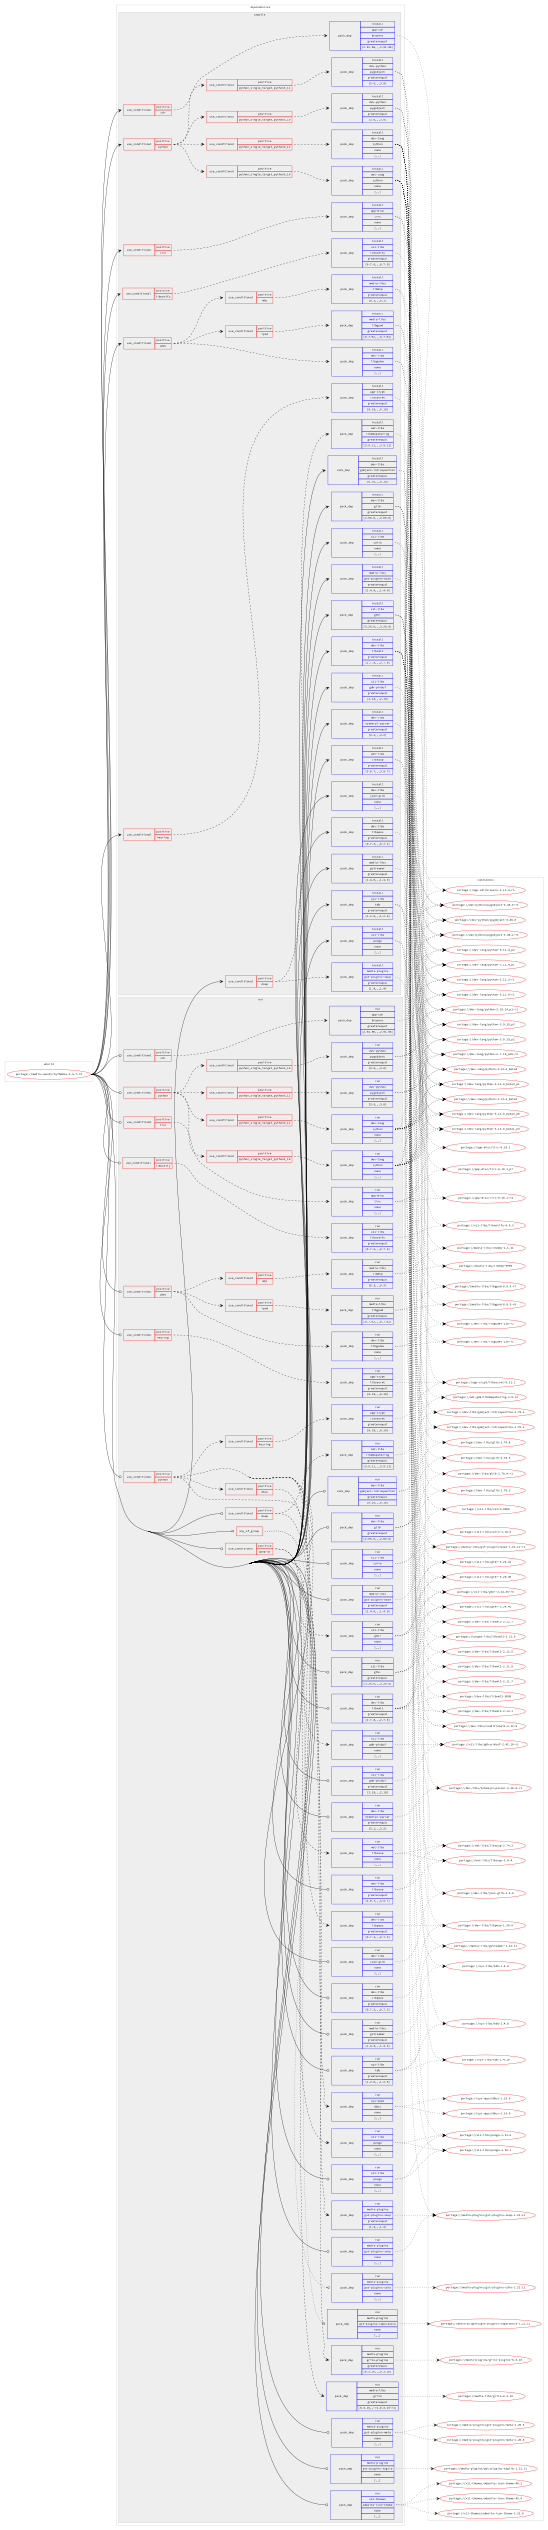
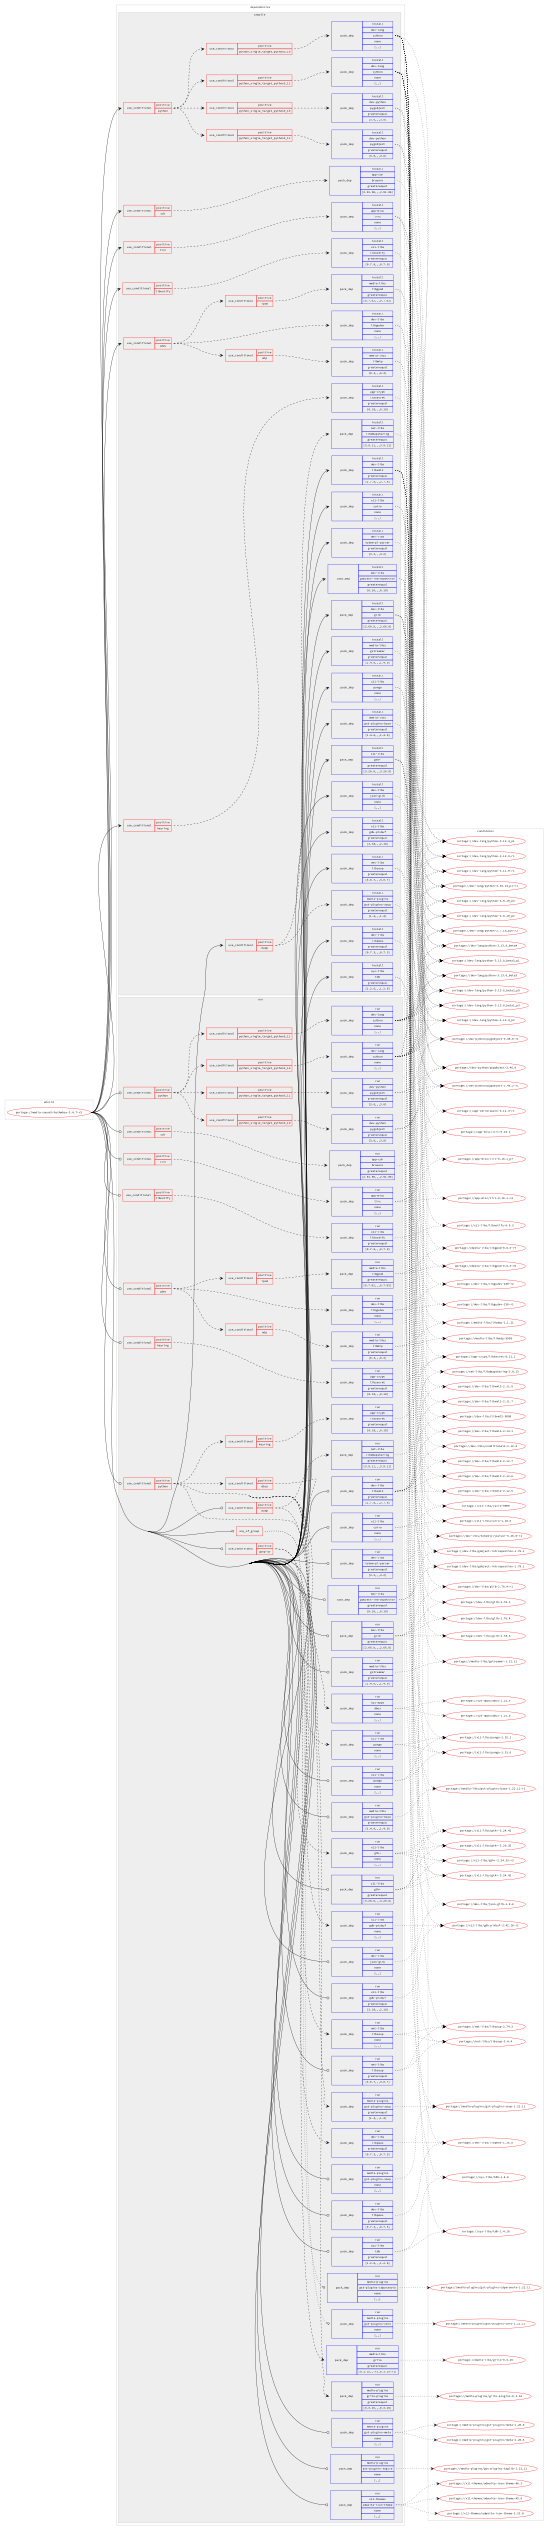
node "portage://net-gdk/libdmapsharing-3.9.13": label "portage://net-gdk/libdmapsharing-3.9.13" -> "portage://net-libs/libdmapsharing-3.9.13"
node "portage://target-libs/libxml2-2.12.6": label "portage://target-libs/libxml2-2.12.6" -> "portage://dev-libs/libxml2-2.12.6"
node "portage://sys-libs/tdb-1.4.9": removed
